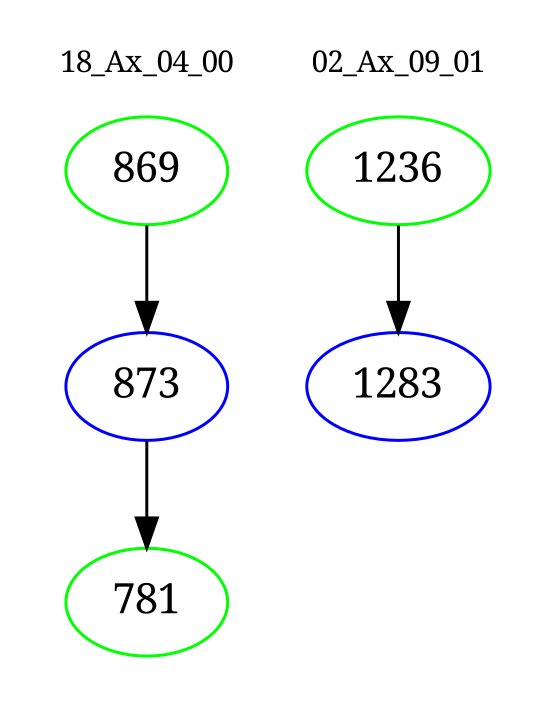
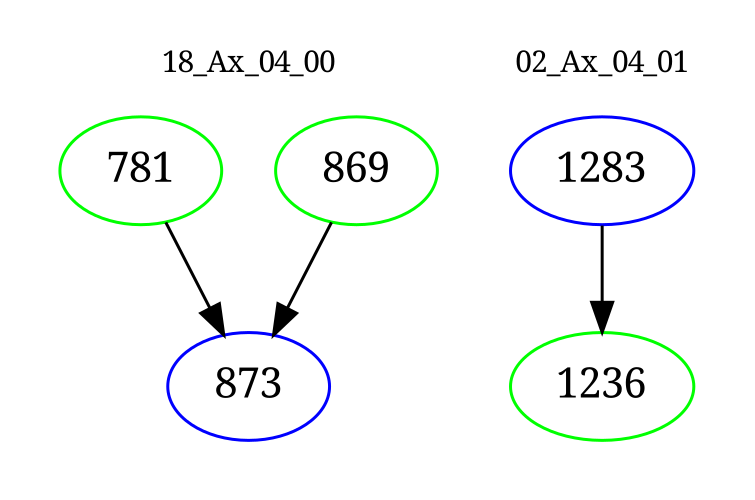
cluster "02_Ax_09_01": label "02_Ax_09_01" -> "02_Ax_04_01"
edge "1236" -> "1283": reversed
edge "873" -> "781": reversed
